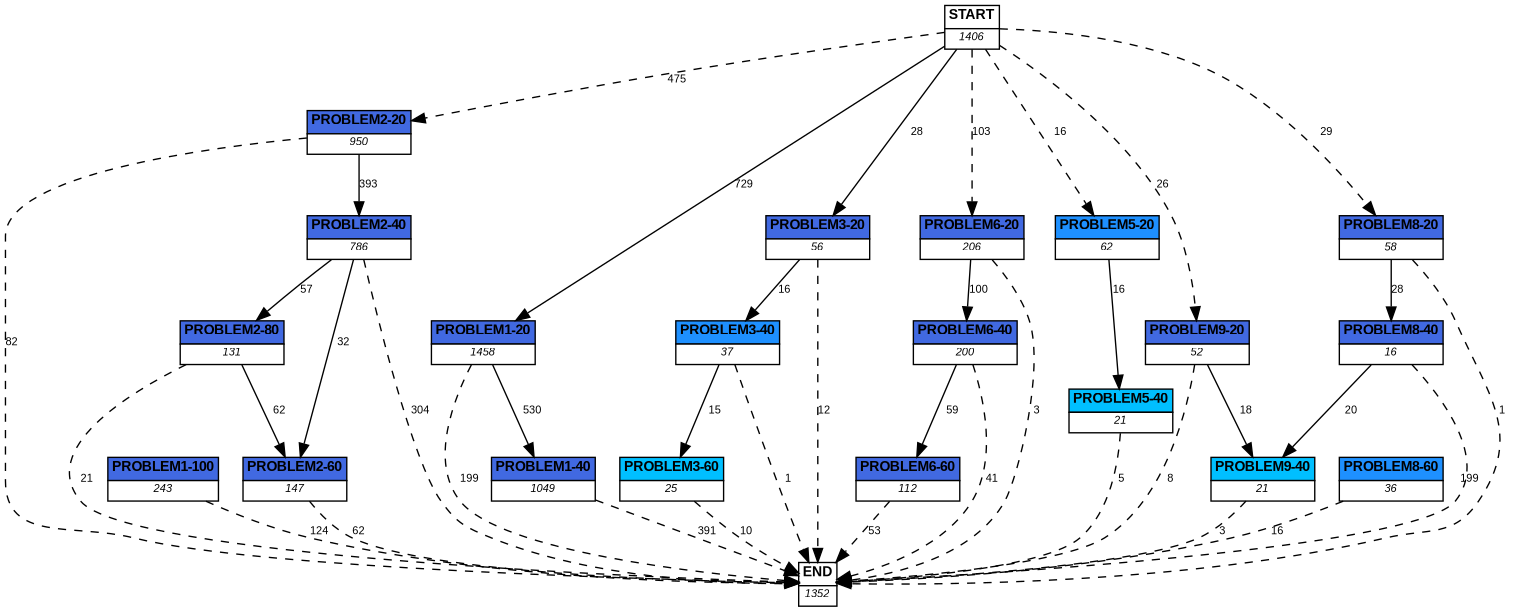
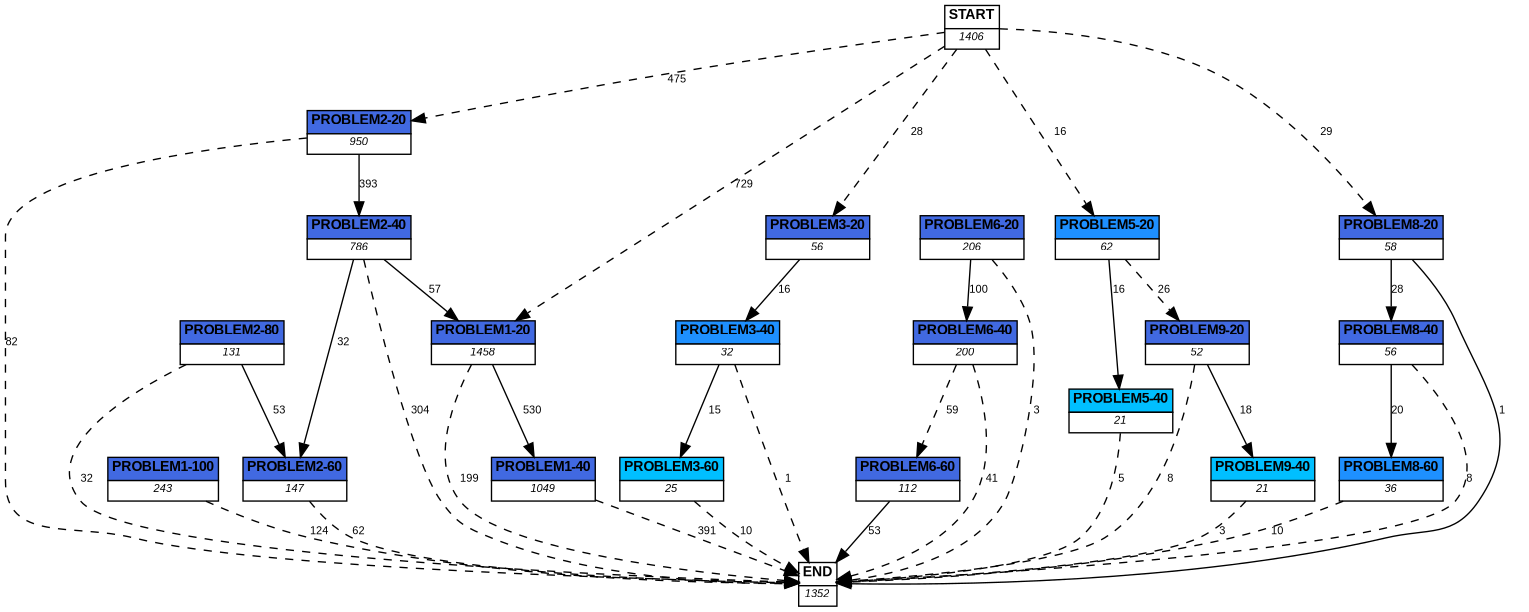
edge "START" -> "PROBLEM6-20": removed, label "103"
edge "START" -> "PROBLEM3-20": style solid -> dashed
edge "START" -> "PROBLEM9-20": now "PROBLEM5-20" -> "PROBLEM9-20"
edge "START" -> "PROBLEM1-20": style solid -> dashed
edge "PROBLEM2-40" -> "PROBLEM2-80": now "PROBLEM2-40" -> "PROBLEM1-20"
node "PROBLEM3-40": text "37" -> "32"
node "PROBLEM8-40": text "16" -> "56"
edge "PROBLEM3-20" -> "END": removed, label "12"
edge "PROBLEM6-40" -> "PROBLEM6-60": style solid -> dashed
edge "PROBLEM8-40" -> "PROBLEM9-40": now "PROBLEM8-40" -> "PROBLEM8-60"
edge "PROBLEM2-80" -> "PROBLEM2-60": label "62" -> "53"
edge "PROBLEM2-80" -> "END": label "21" -> "32"
edge "PROBLEM8-40" -> "END": label "199" -> "8"
edge "PROBLEM6-60" -> "END": style dashed -> solid
edge "PROBLEM8-60" -> "END": label "16" -> "10"
edge "PROBLEM8-20" -> "END": style dashed -> solid
